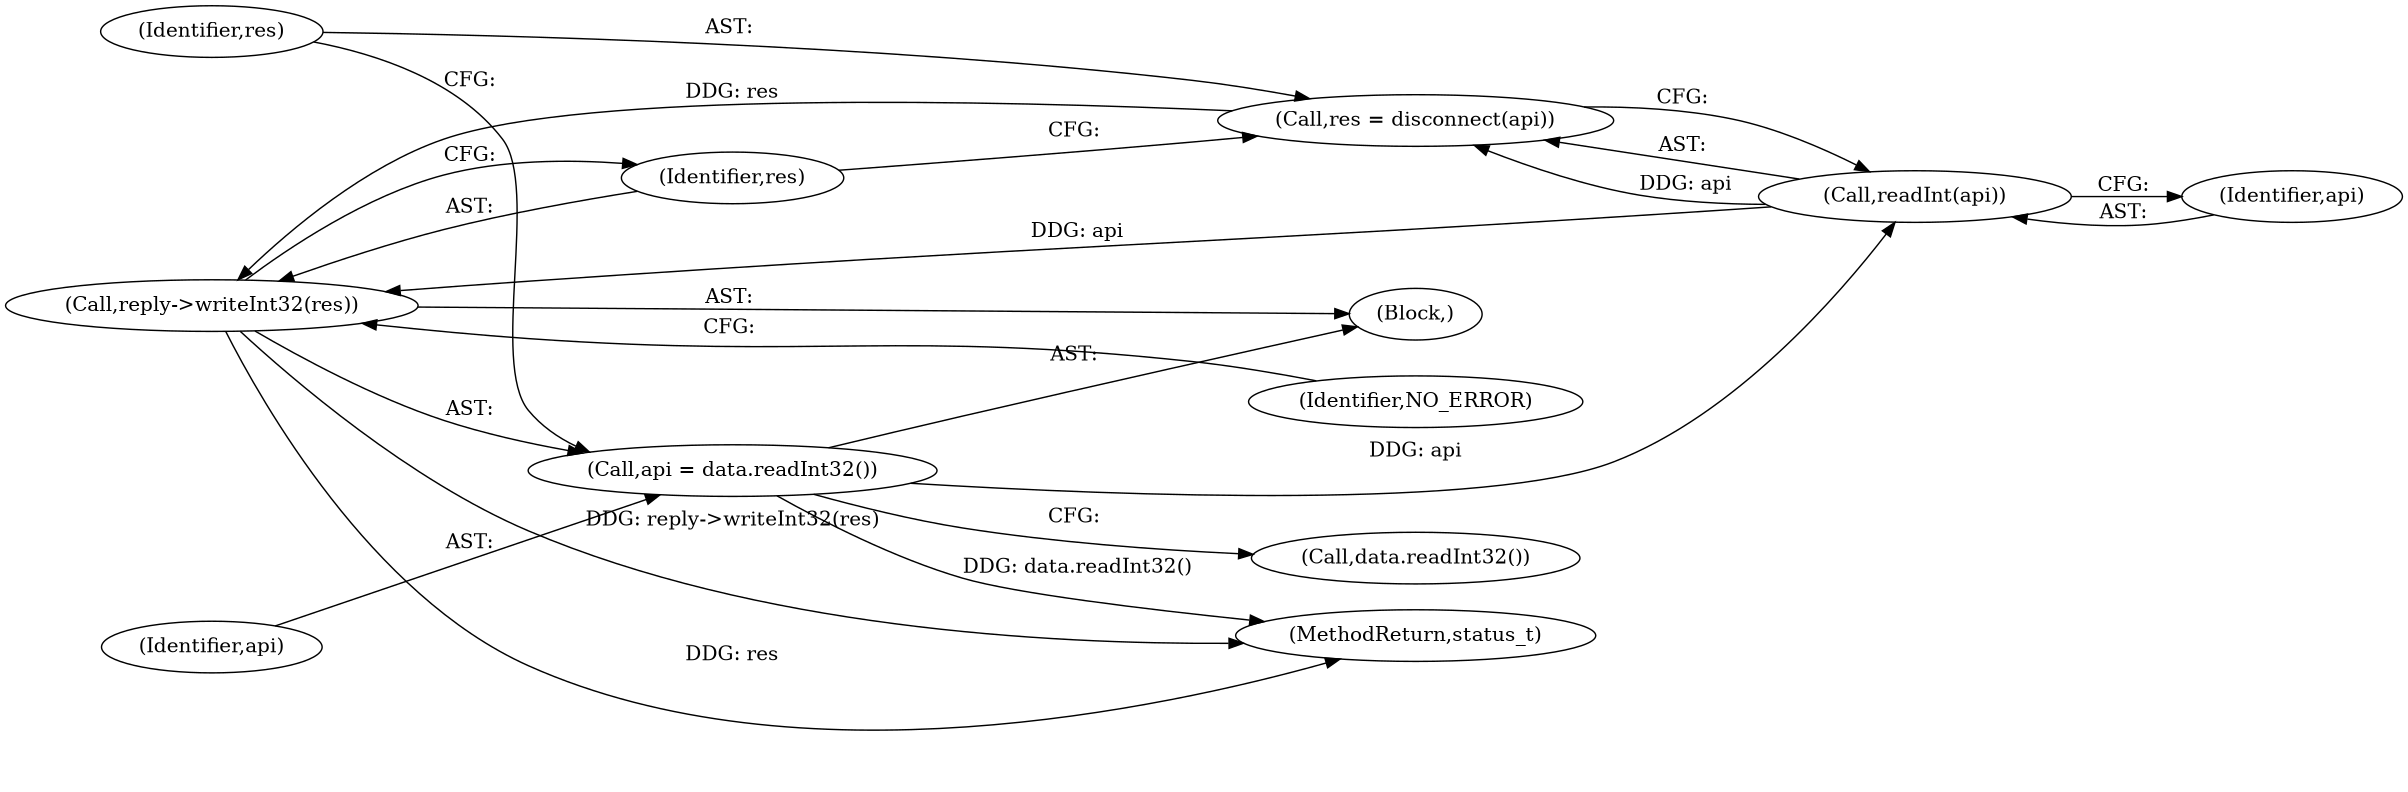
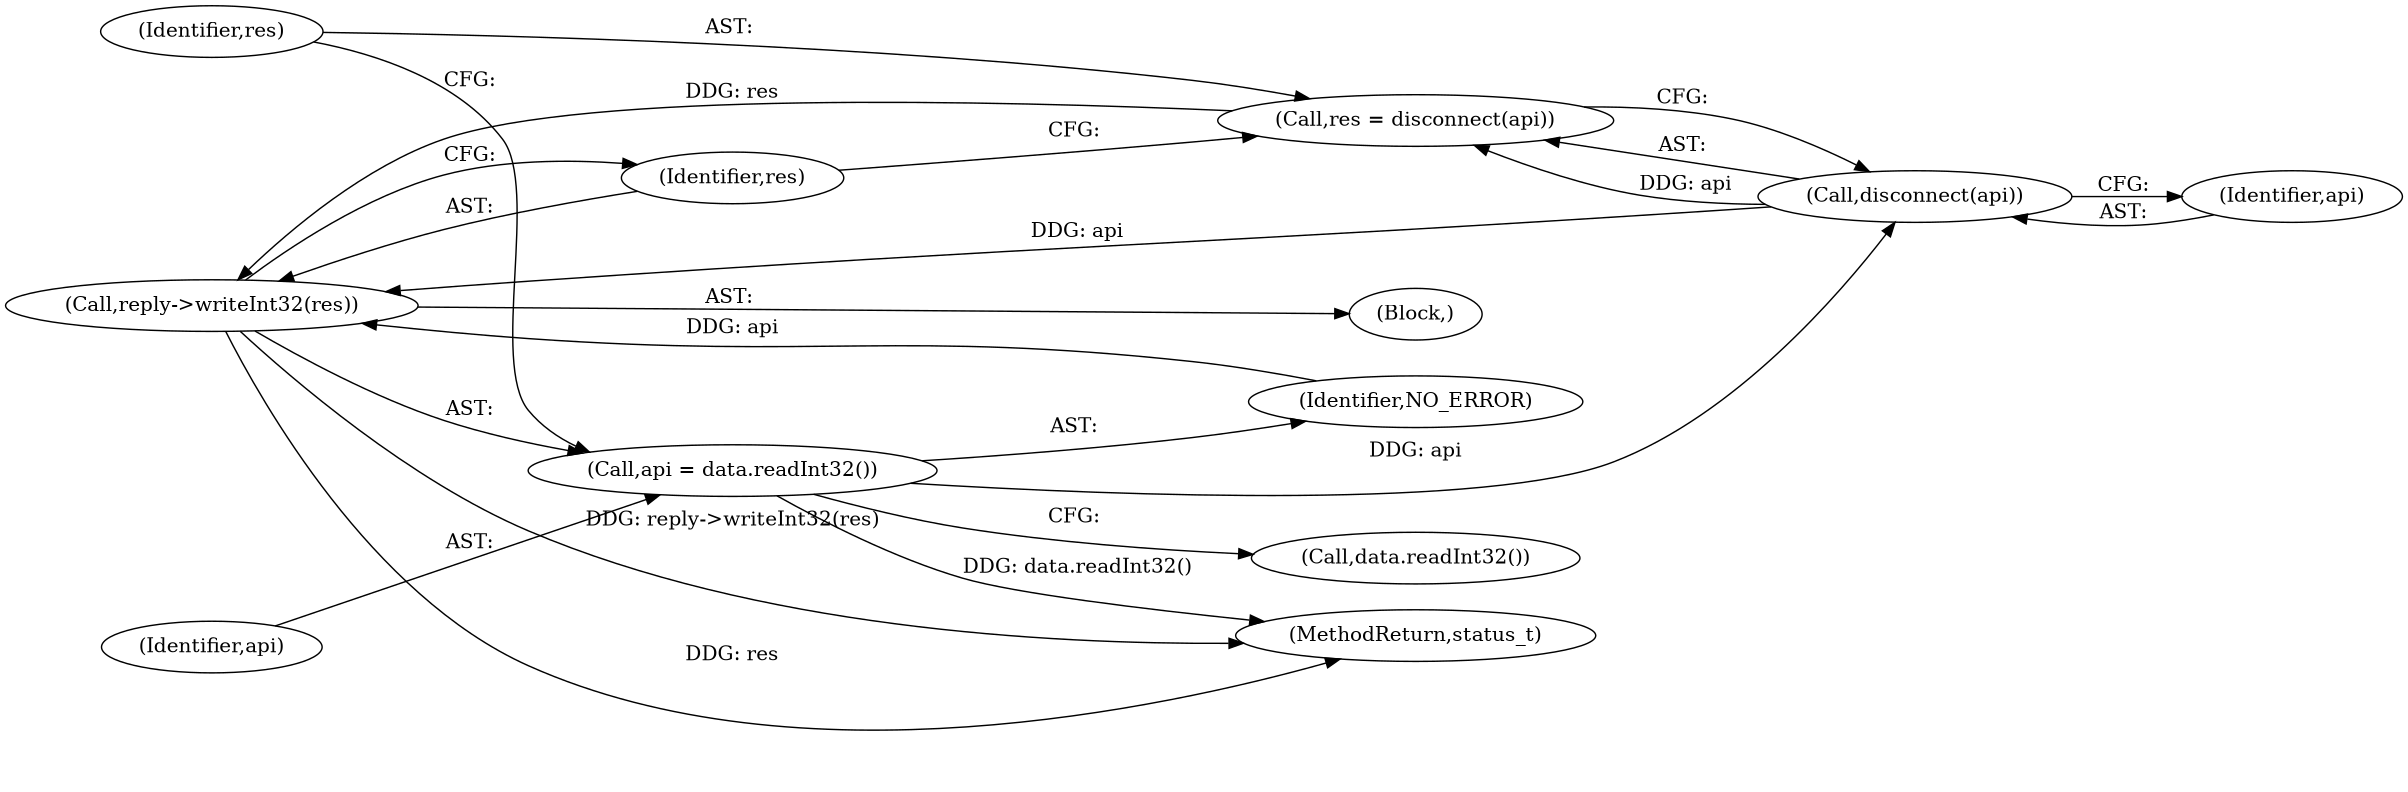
node "(Call,readInt(api))": label "(Call,readInt(api))" -> "(Call,disconnect(api))"
edge "(Identifier,NO_ERROR)" -> "(Call,reply->writeInt32(res))": label "CFG: " -> "DDG: api"
edge "(Call,api = data.readInt32())" -> "(Block,)": now "(Call,api = data.readInt32())" -> "(Identifier,NO_ERROR)"
